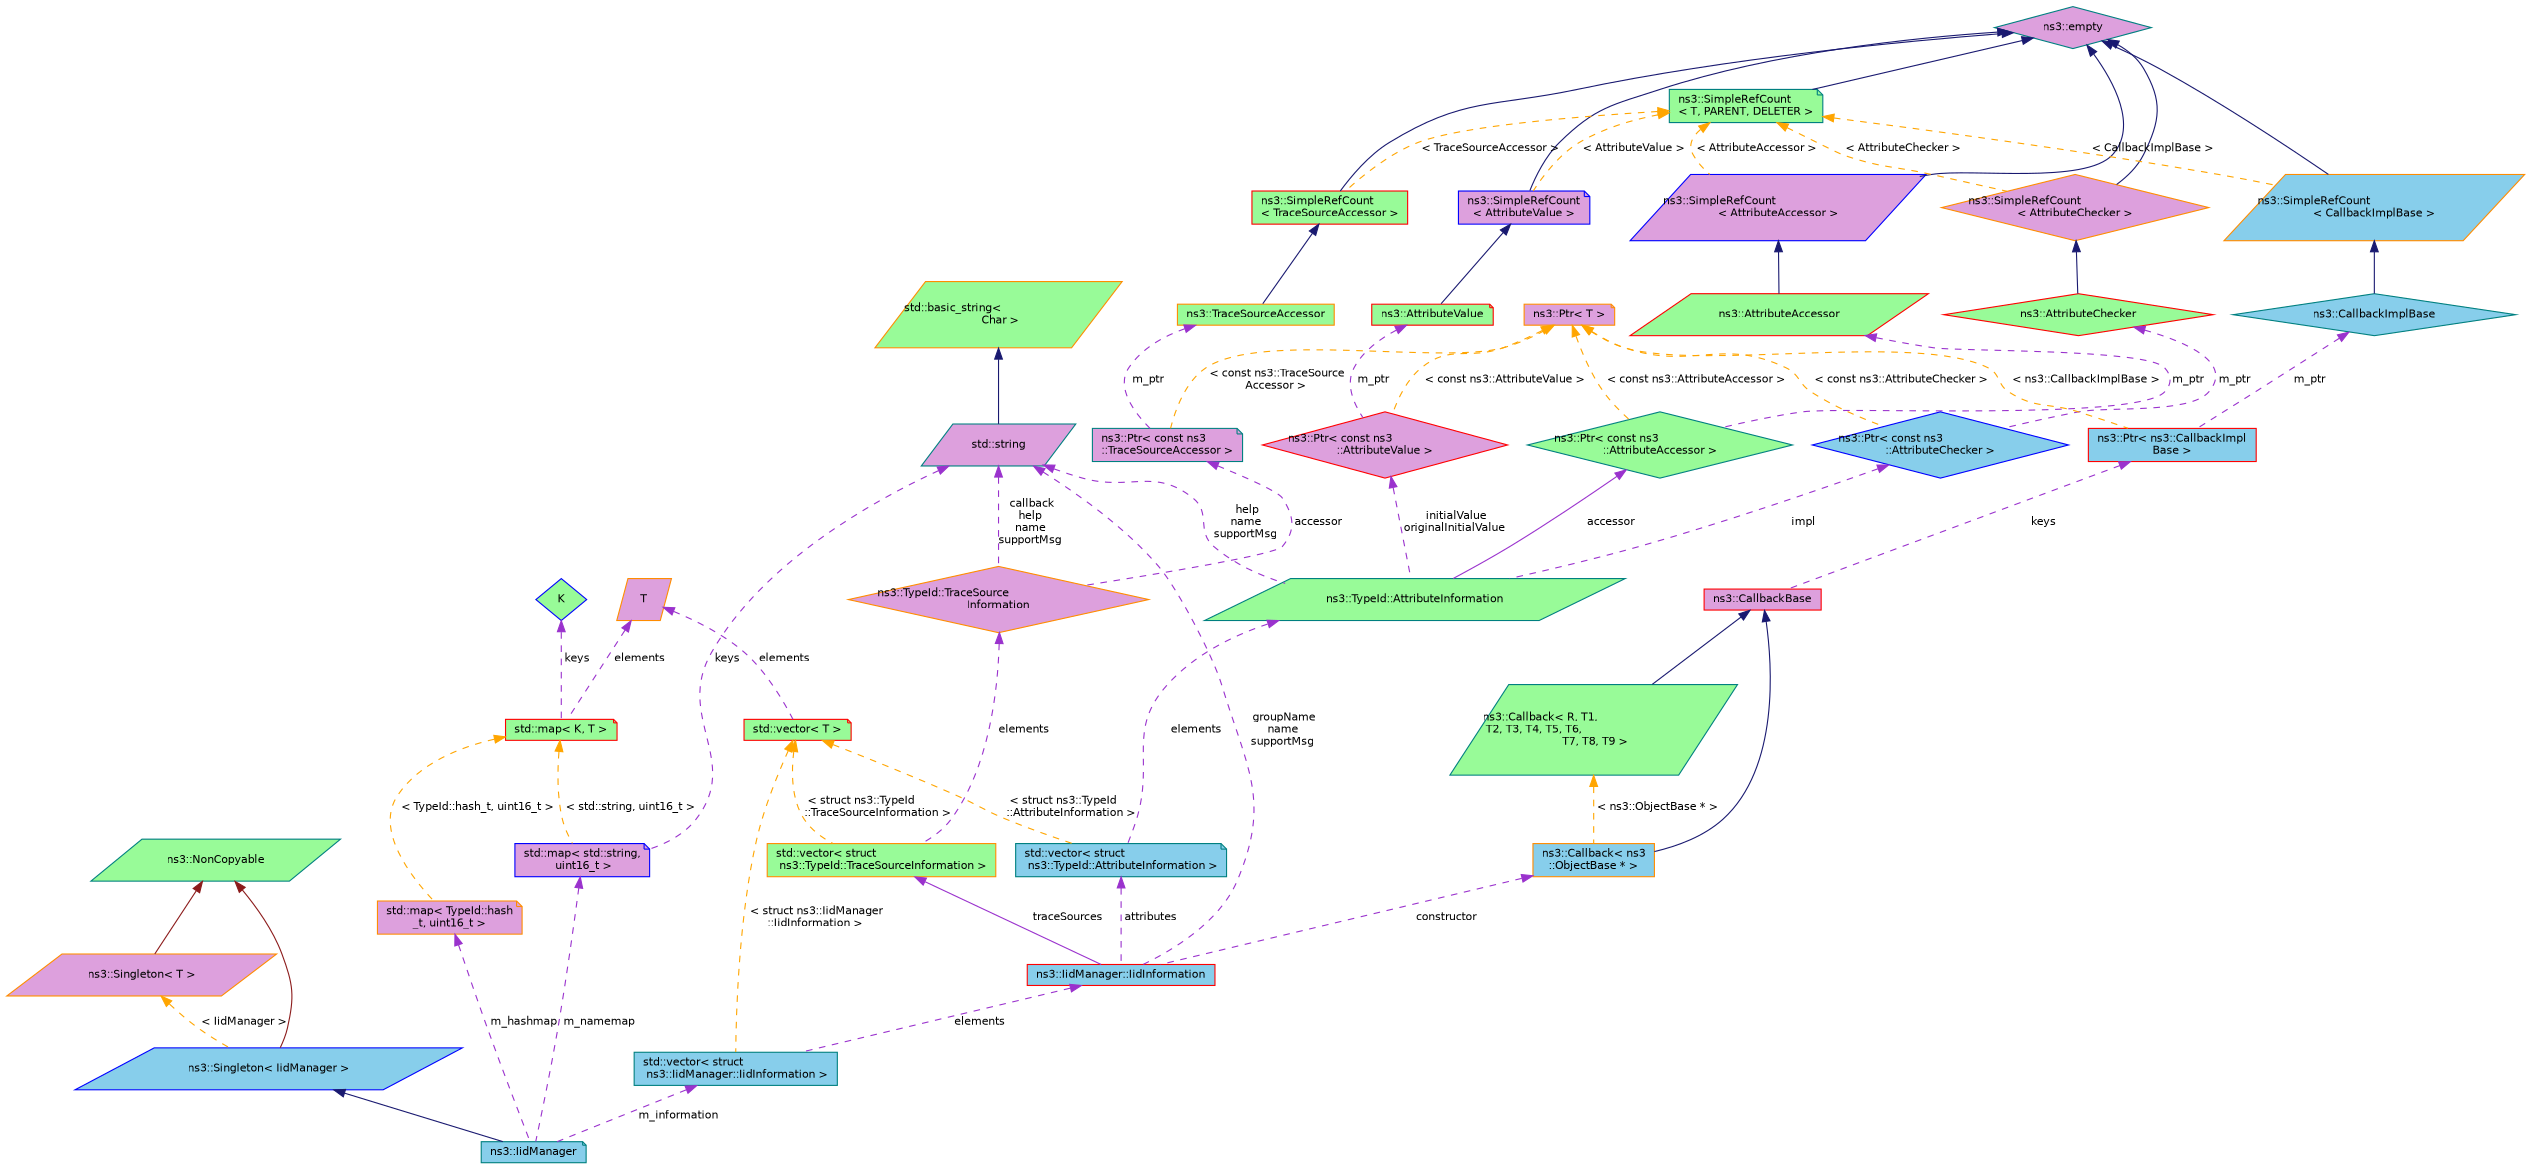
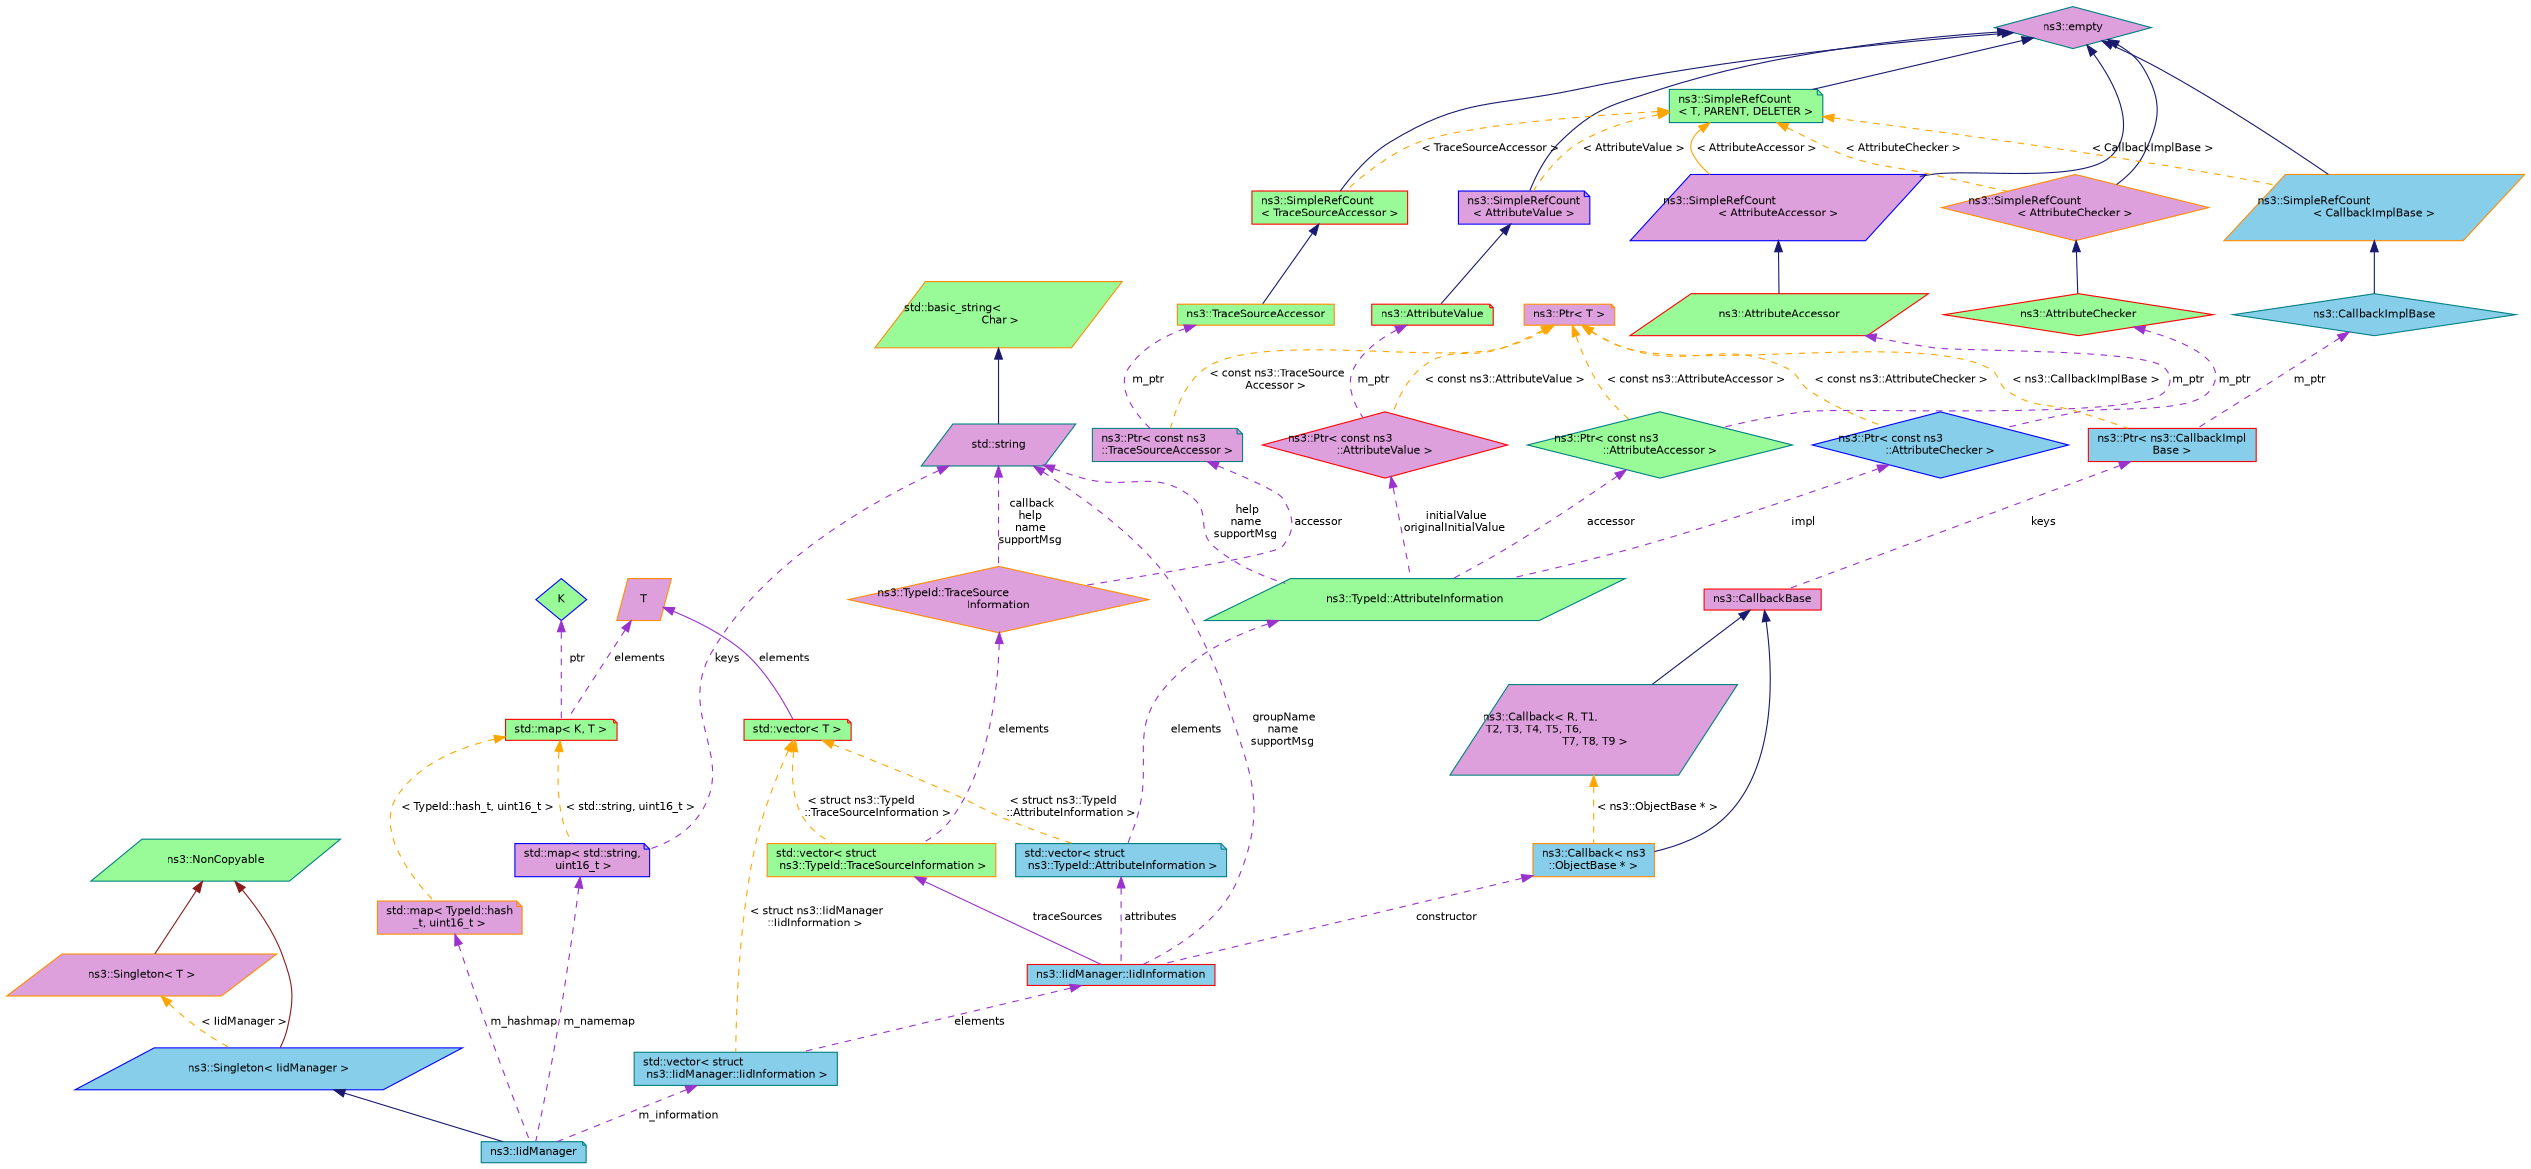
edge "ns3::SimpleRefCount < AttributeAccessor >" -> "ns3::SimpleRefCount < T, PARENT, DELETER >": style dashed -> solid
edge "ns3::TypeId::AttributeInformation" -> "ns3::Ptr< const ns3 ::AttributeAccessor >": style solid -> dashed
edge "std::vector< T >" -> "T": style dashed -> solid
edge "std::map< K, T >" -> "K": label " keys" -> " ptr"
node "ns3::Callback< R, T1, T2, T3, T4, T5, T6, T7, T8, T9 >": fillcolor palegreen -> plum
